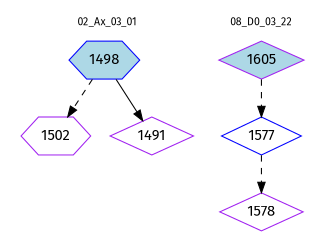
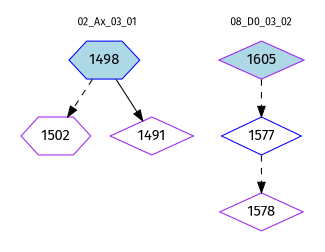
cluster "08_D0_03_22": label "08_D0_03_22" -> "08_D0_03_02"
